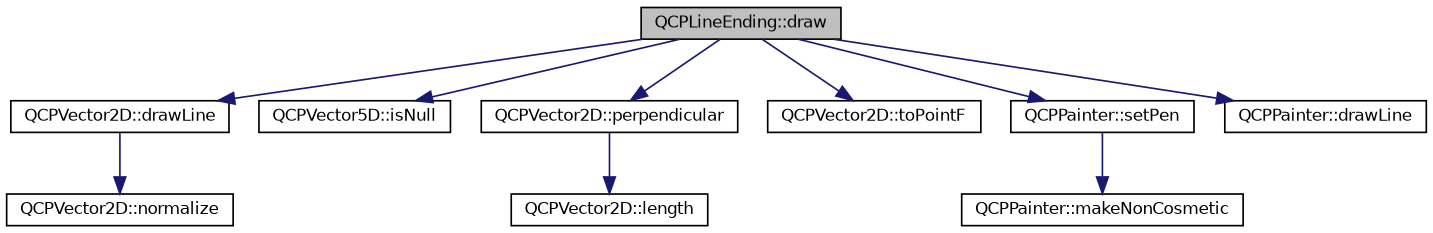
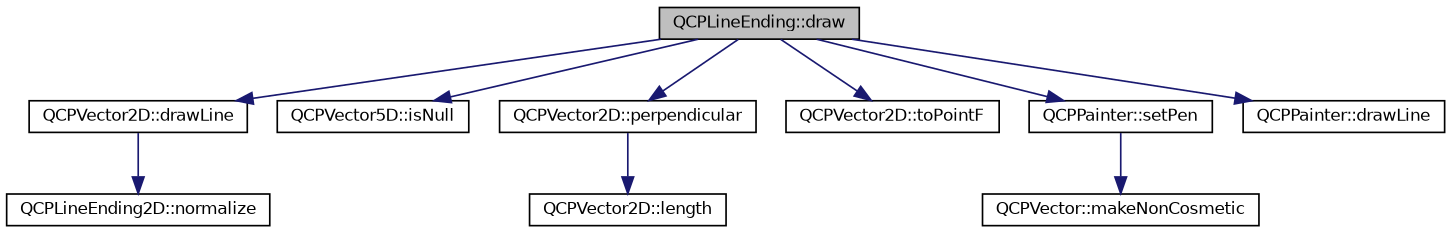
node "QCPVector2D::normalize": label "QCPVector2D::normalize" -> "QCPLineEnding2D::normalize"
node "QCPPainter::makeNonCosmetic": label "QCPPainter::makeNonCosmetic" -> "QCPVector::makeNonCosmetic"
